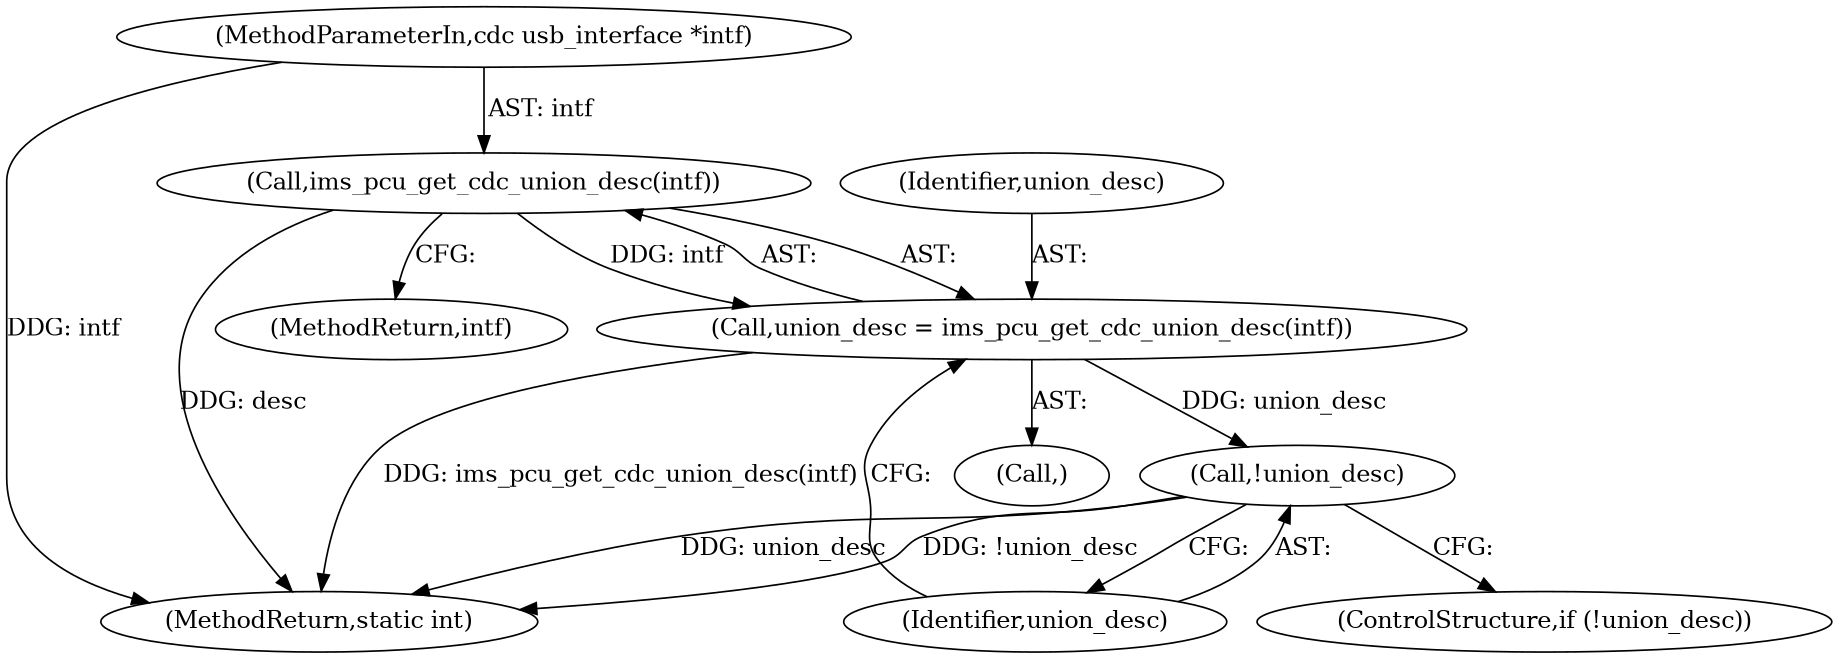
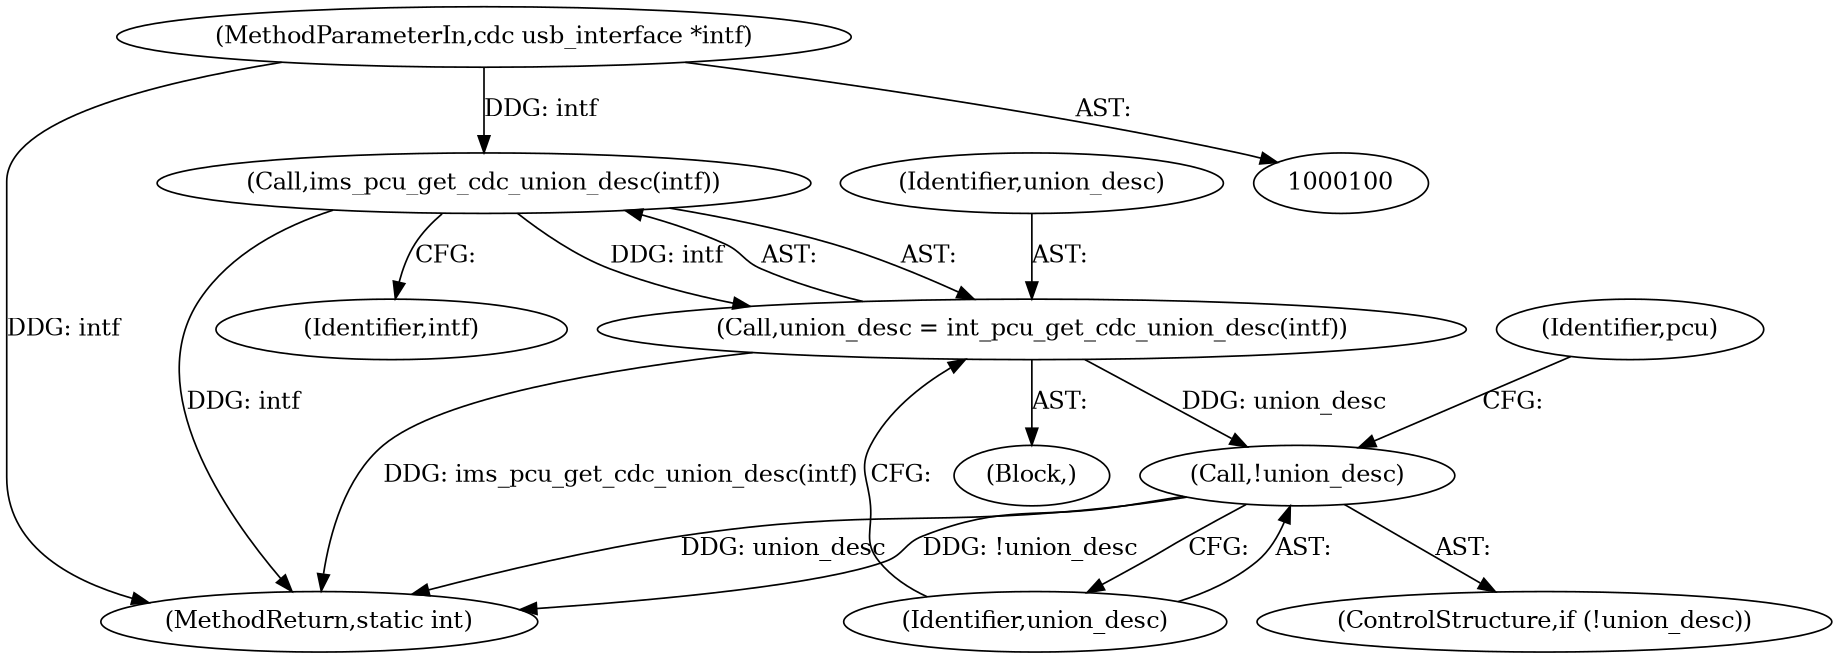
edge "(MethodParameterIn,cdc usb_interface *intf)" -> "(Call,ims_pcu_get_cdc_union_desc(intf))": label "AST: intf" -> "DDG: intf"
node "1000100": added
node "(MethodReturn,intf)": label "(MethodReturn,intf)" -> "(Identifier,intf)"
node "(Call,union_desc = ims_pcu_get_cdc_union_desc(intf))": label "(Call,union_desc = ims_pcu_get_cdc_union_desc(intf))" -> "(Call,union_desc = int_pcu_get_cdc_union_desc(intf))"
node "(Identifier,pcu)": added
edge "(Call,ims_pcu_get_cdc_union_desc(intf))" -> "(MethodReturn,static int)": label "DDG: desc" -> "DDG: intf"
node "(Call,)": label "(Call,)" -> "(Block,)"
edge "(Call,!union_desc)" -> "(ControlStructure,if (!union_desc))": label "CFG: " -> "AST: "
